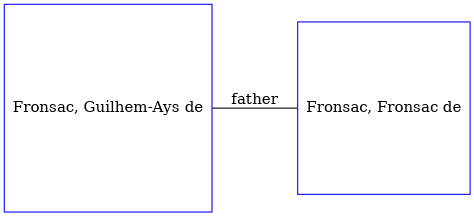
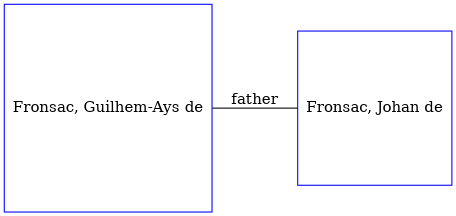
node "Fronsac, Fronsac de": label "Fronsac, Fronsac de" -> "Fronsac, Johan de"
